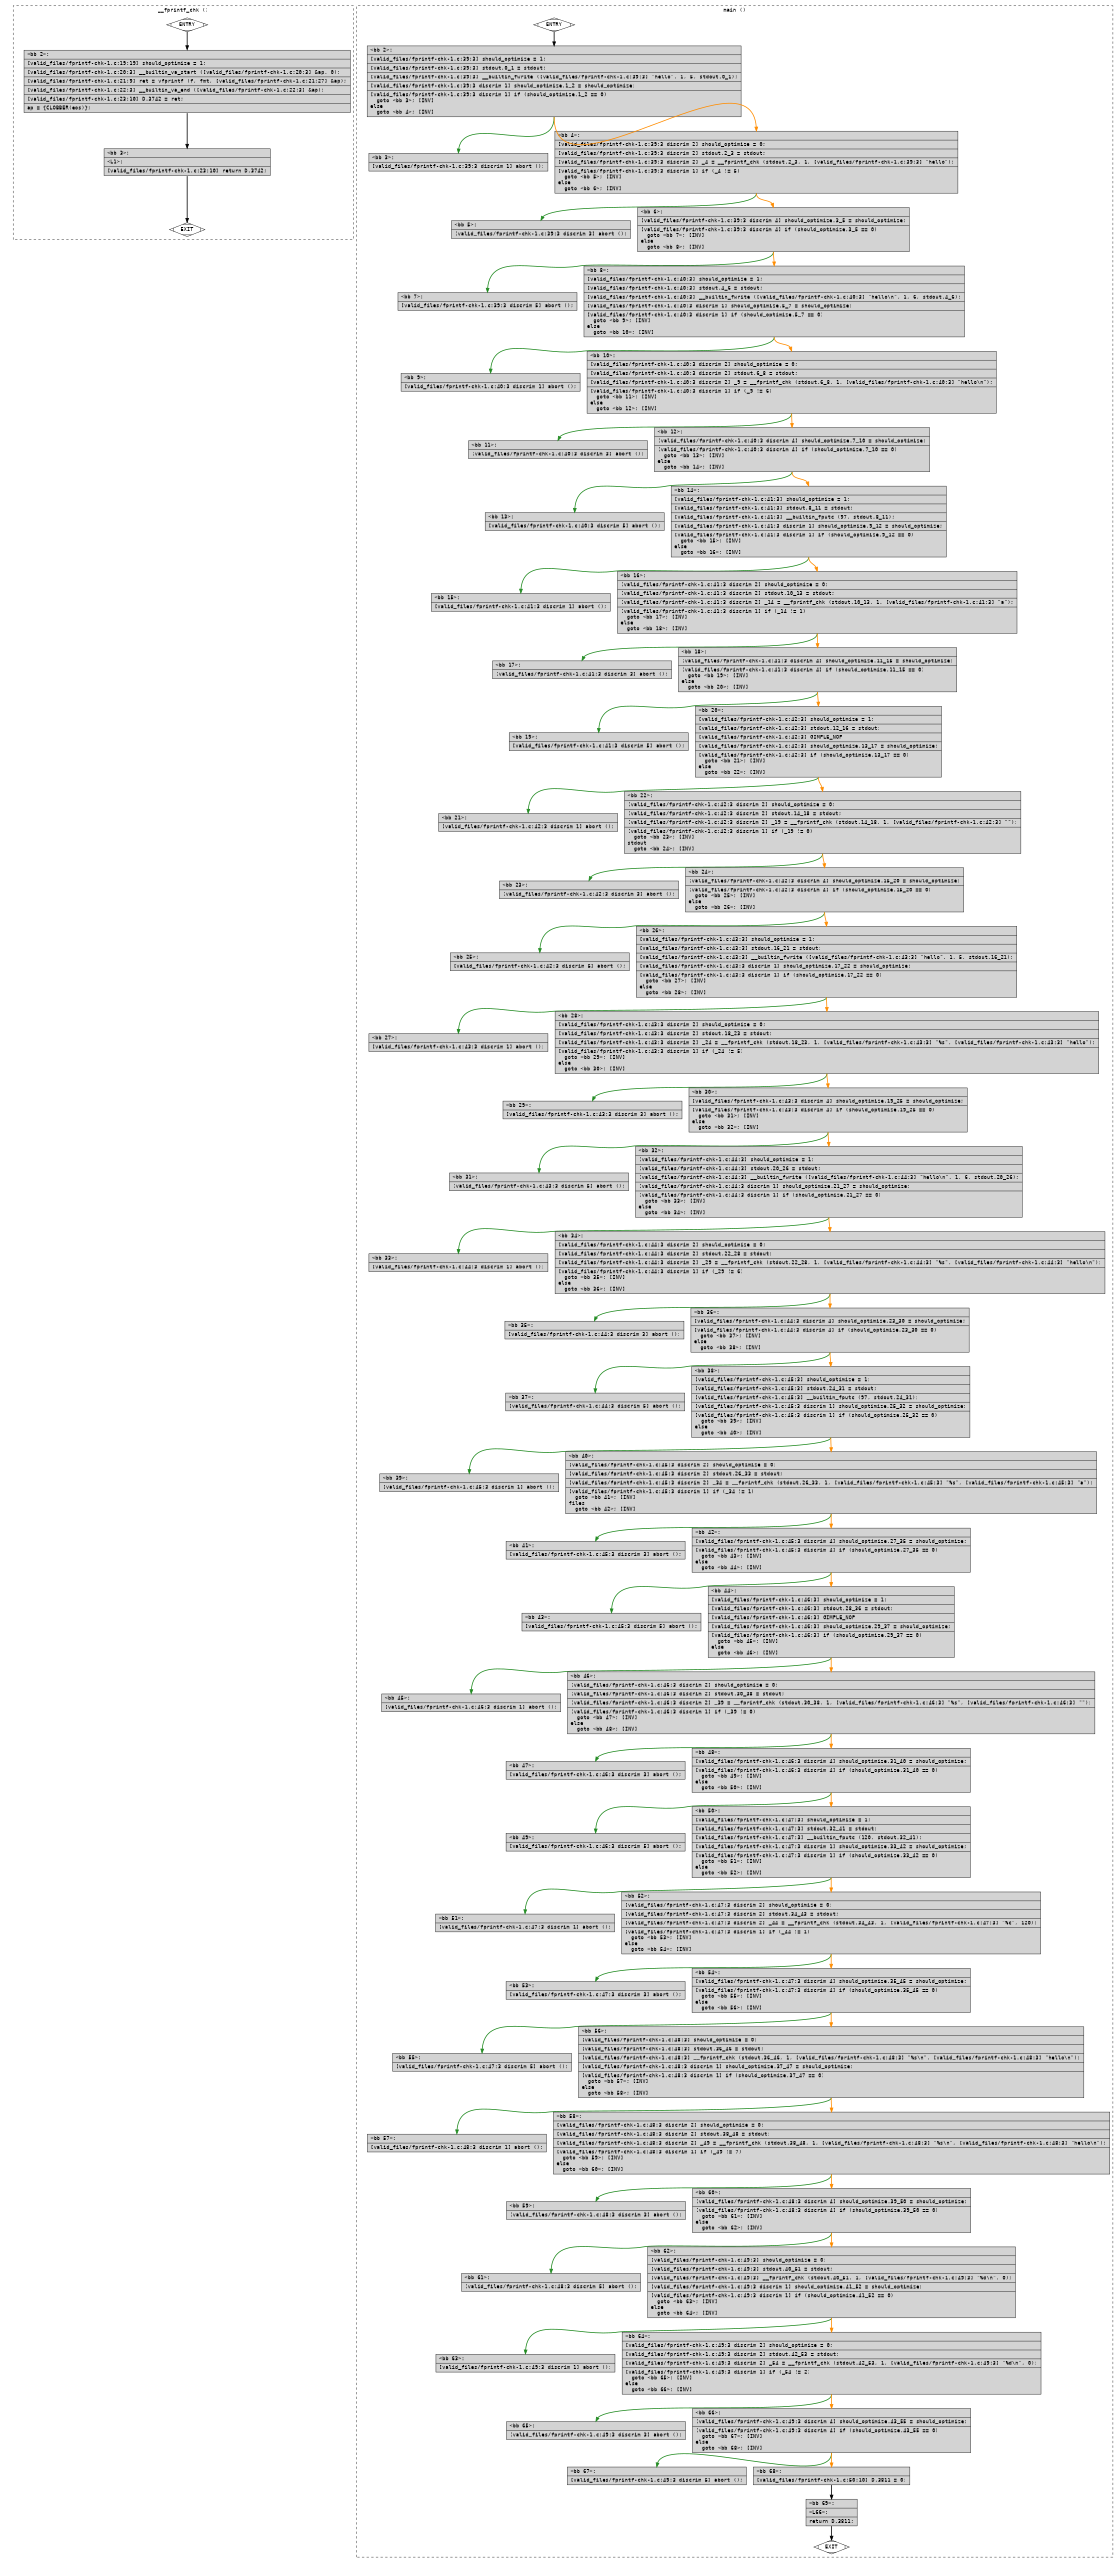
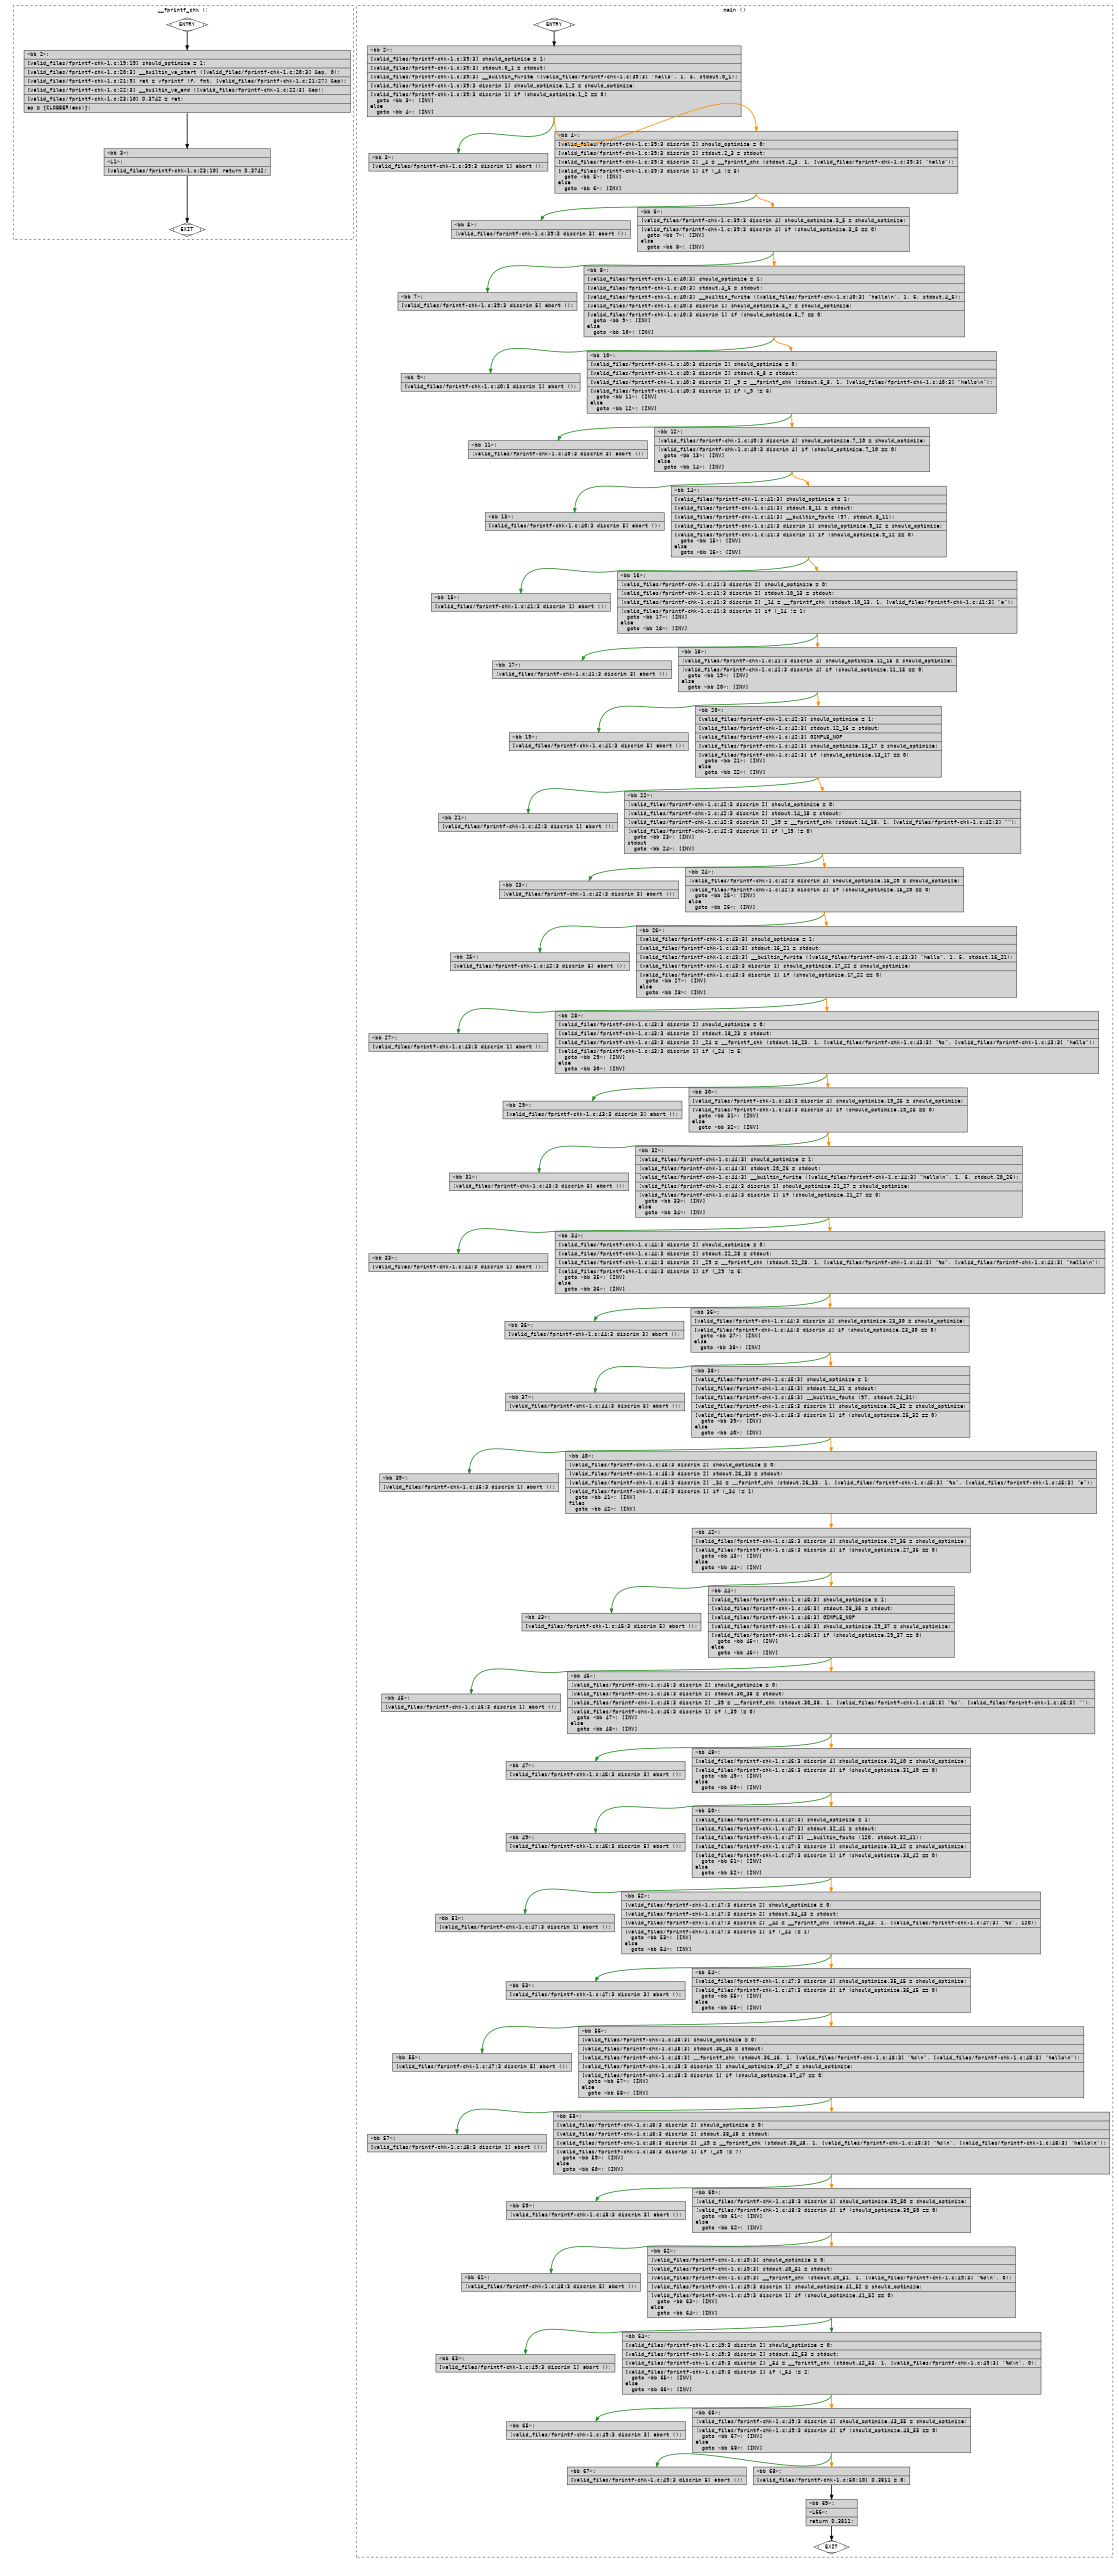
node "<bb 41>:": removed
edge "<bb 62>:" -> "<bb 64>:": color darkorange -> forestgreen
